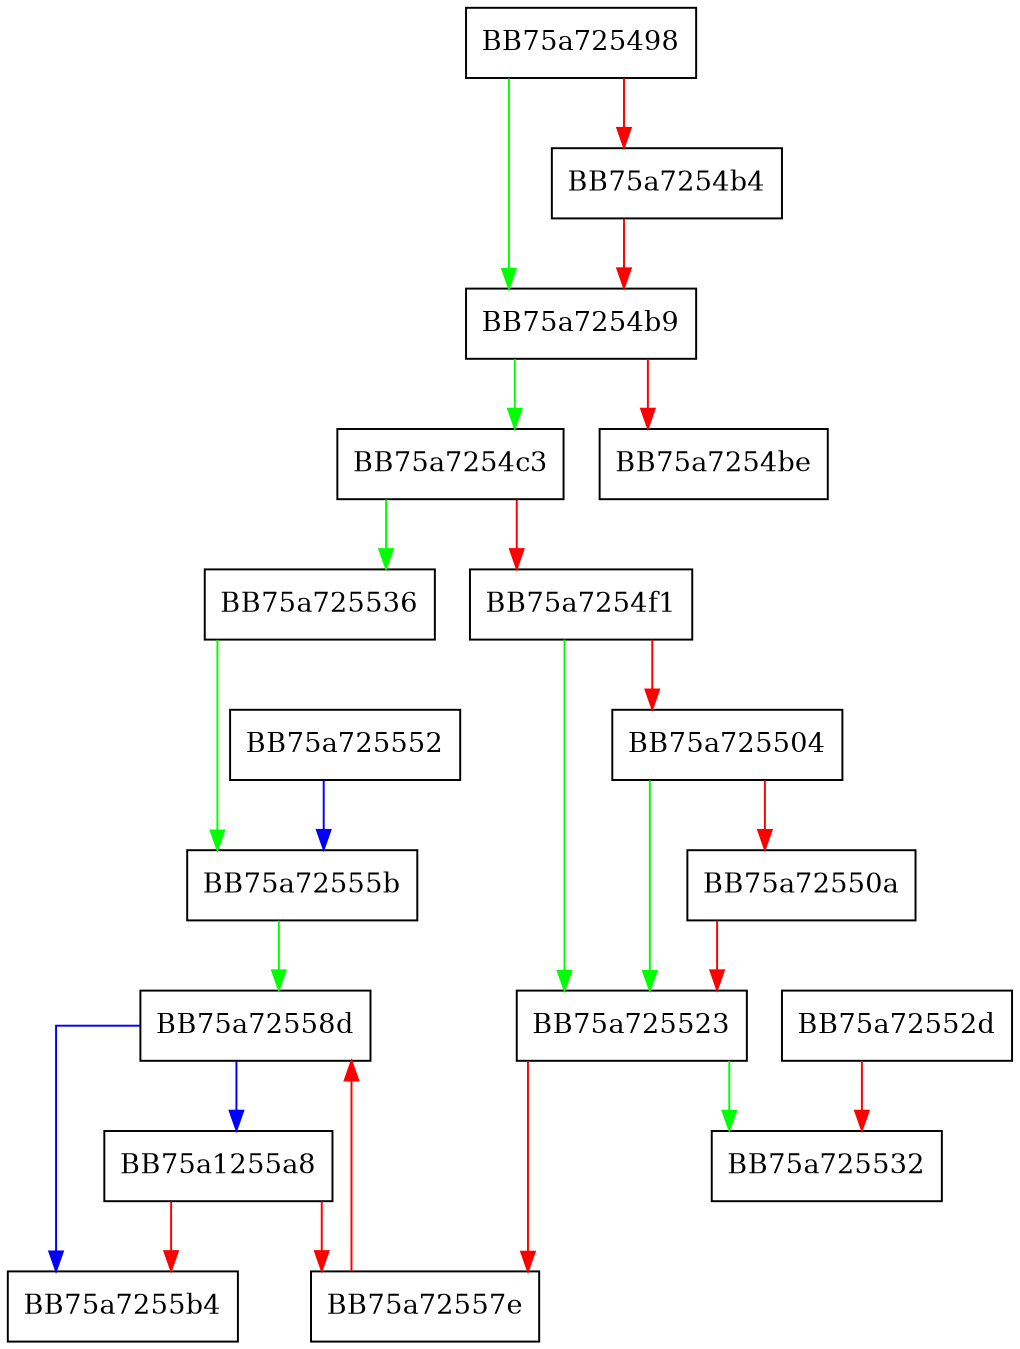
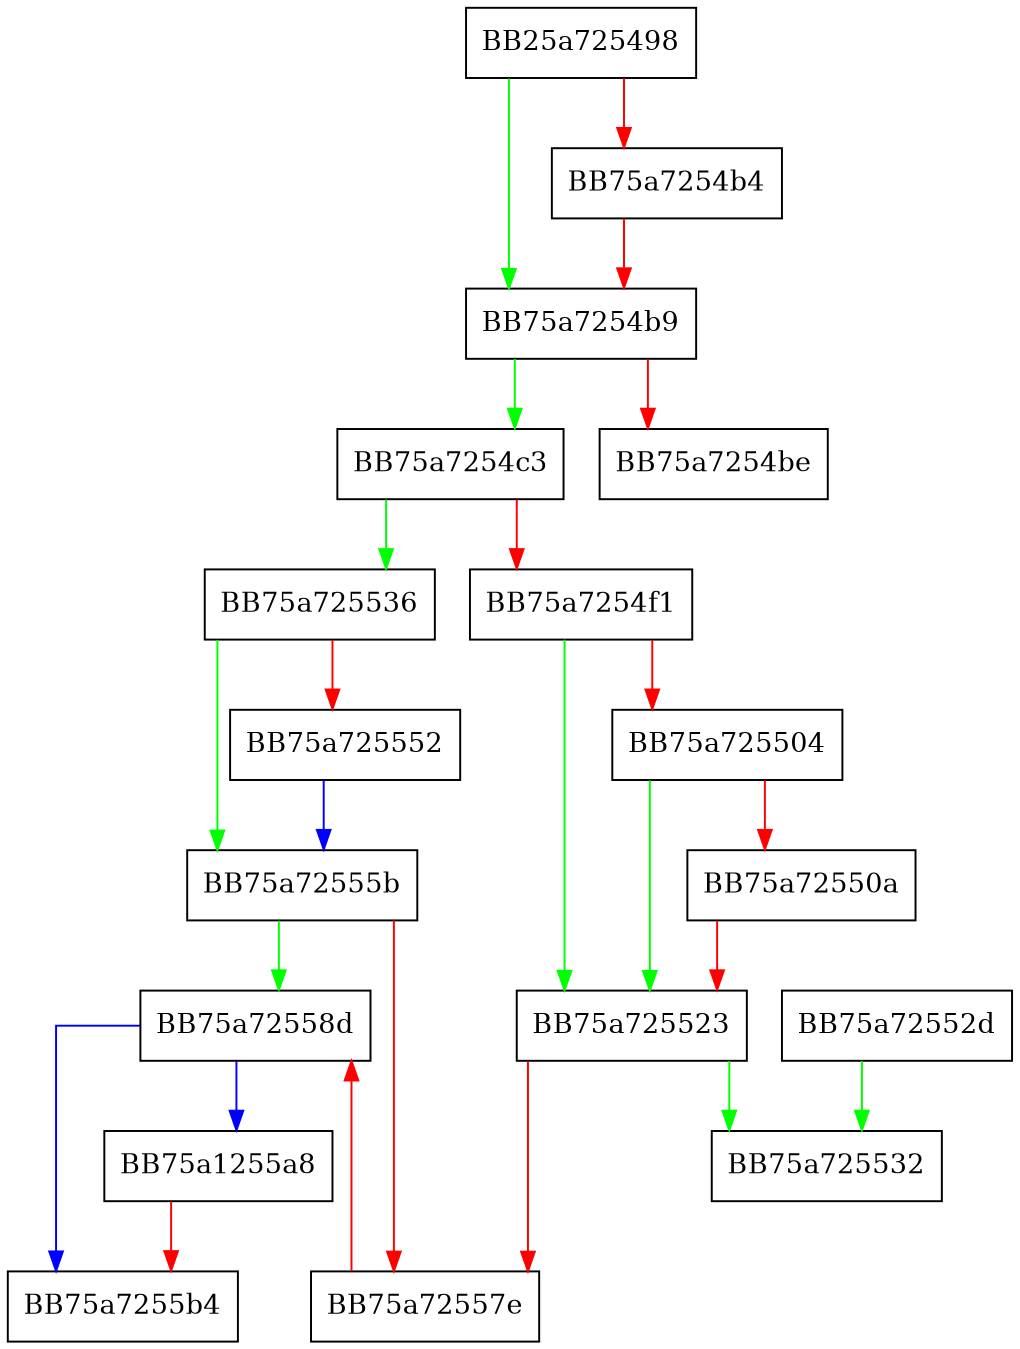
node "BB75a725498": label "BB75a725498" -> "BB25a725498"
edge "BB75a725536" -> "BB75a725552": added
edge "BB75a72552d" -> "BB75a725532": color red -> green
edge "BB75a1255a8" -> "BB75a72557e": now "BB75a72555b" -> "BB75a72557e"
